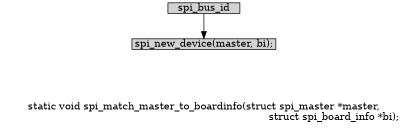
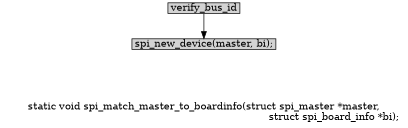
node "spi_bus_id": label "spi_bus_id" -> "verify_bus_id"
